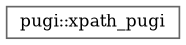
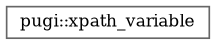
node "pugi::xpath_pugi": label "pugi::xpath_pugi" -> "pugi::xpath_variable"
